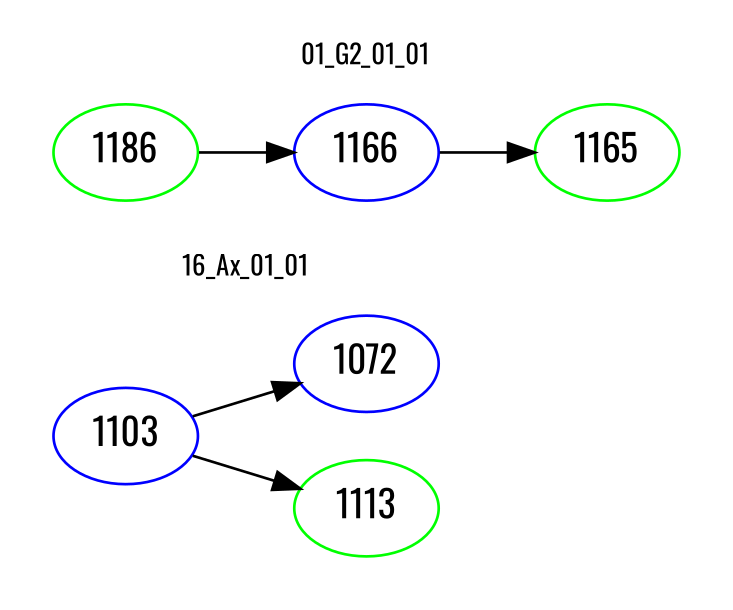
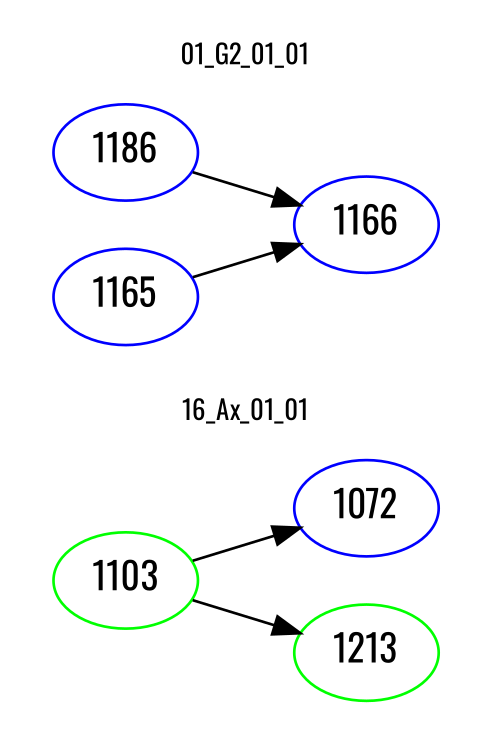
node "1186": color green -> blue
edge "1166" -> "1165": reversed
node "1165": color green -> blue
node "1103": color blue -> green
node "1113": label "1113" -> "1213"
